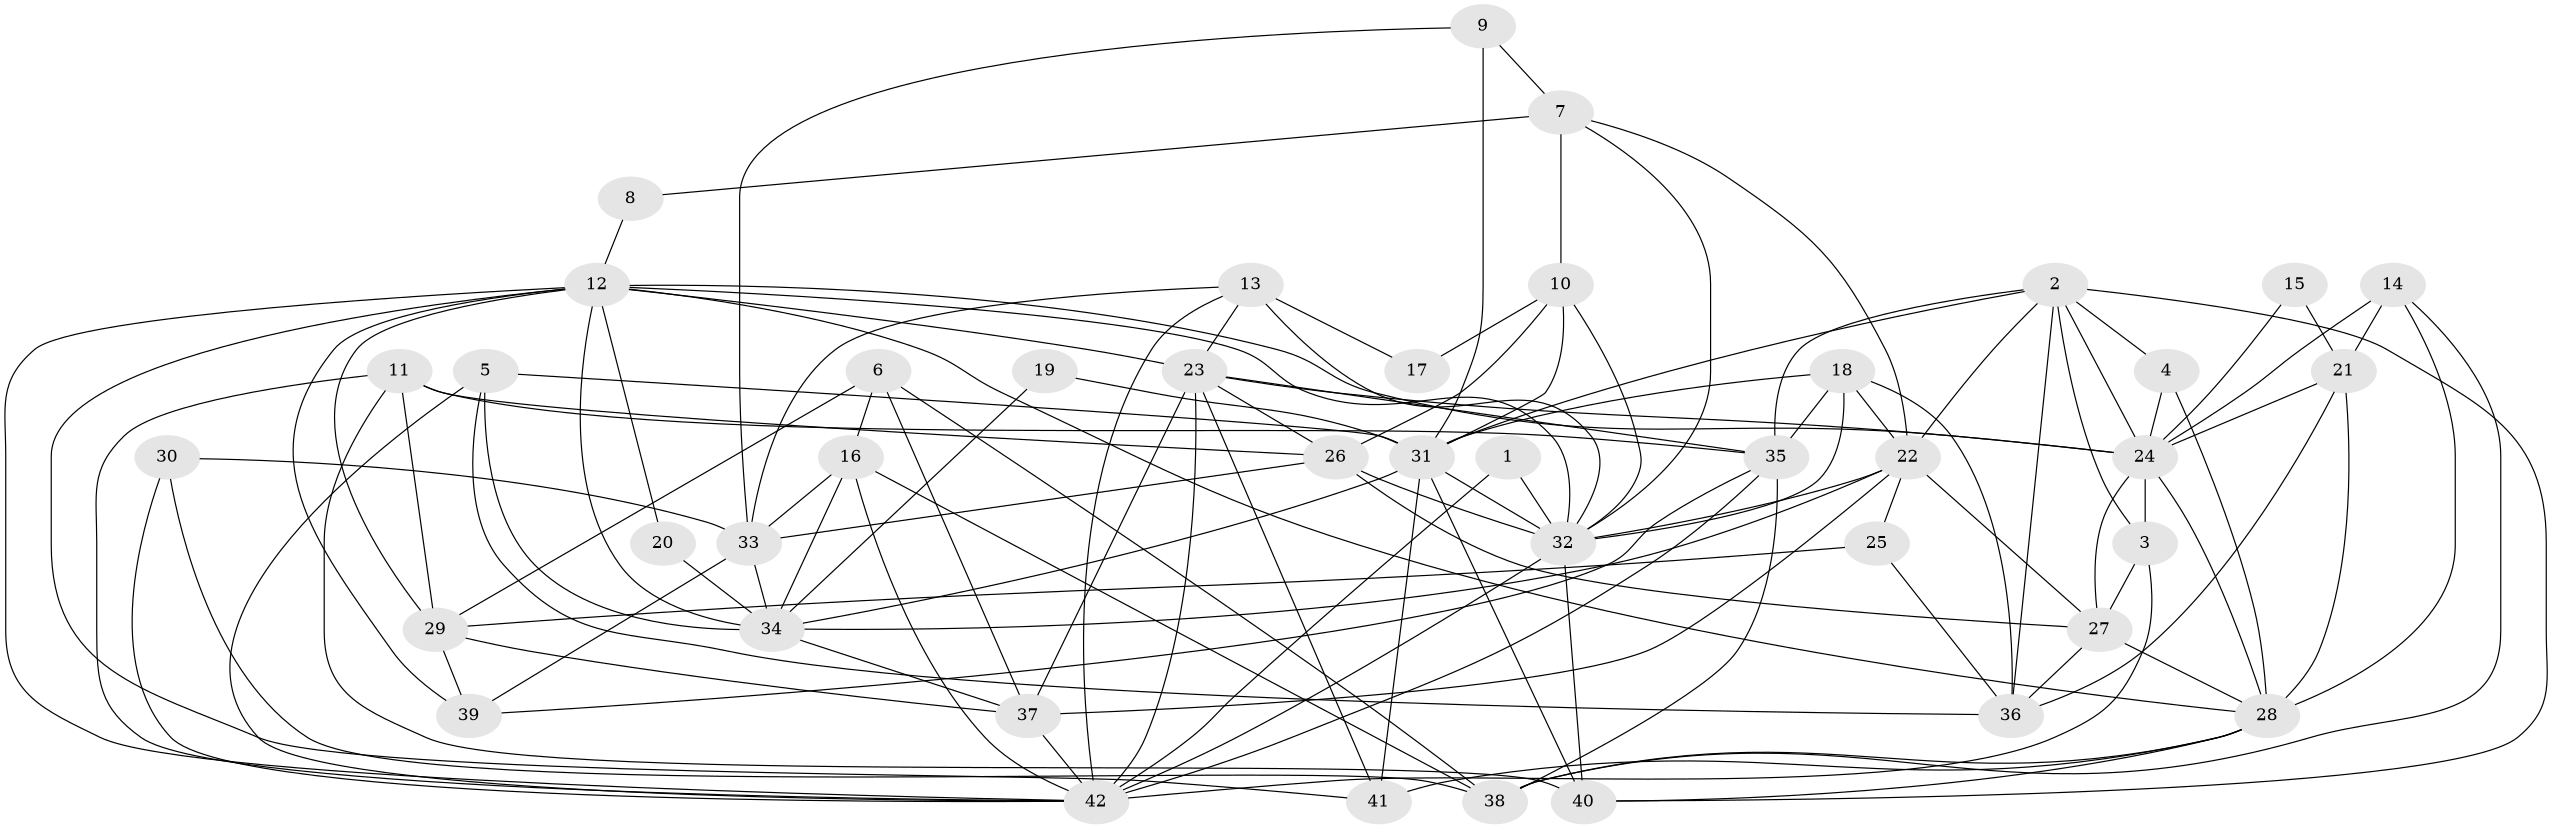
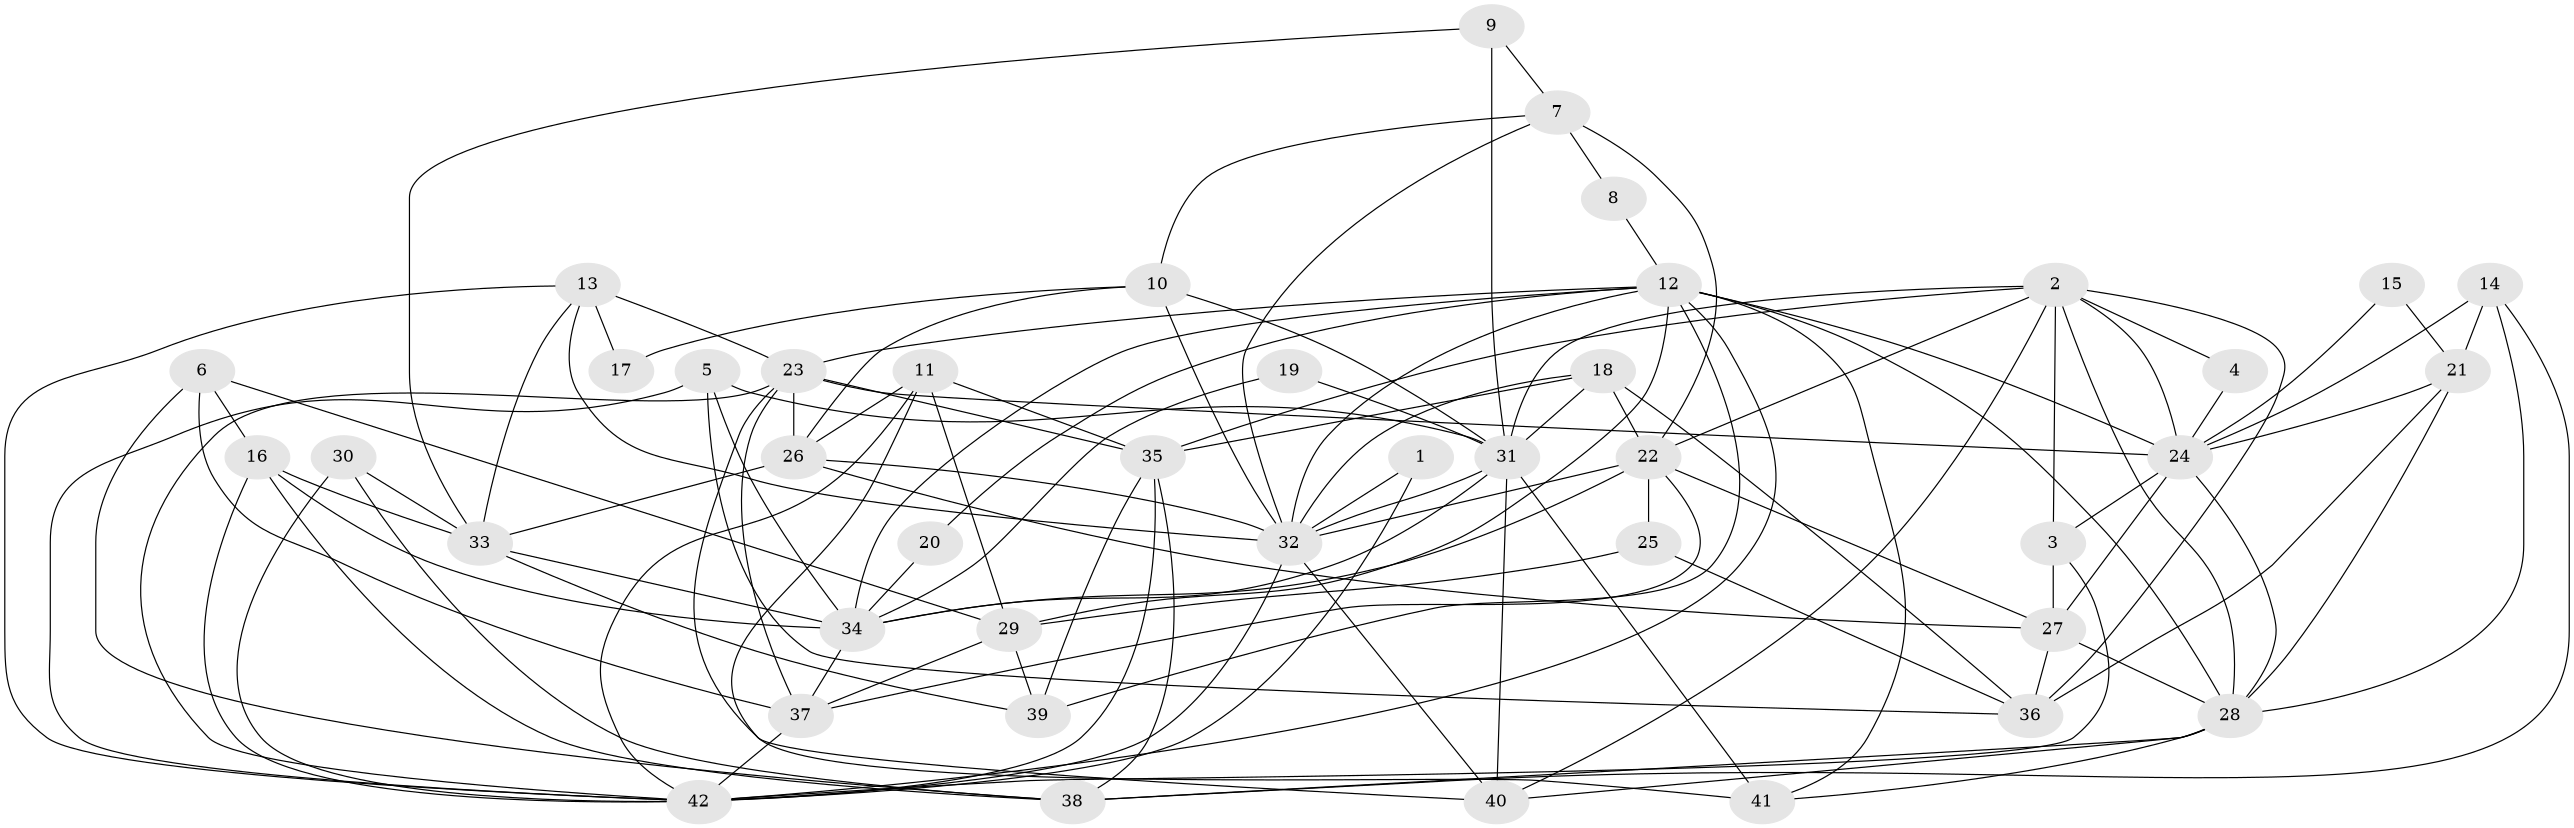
edge "4" -- "28": now "2" -- "28"
